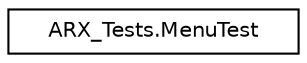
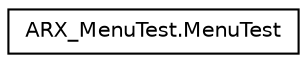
node "ARX_Tests.MenuTest": label "ARX_Tests.MenuTest" -> "ARX_MenuTest.MenuTest"
